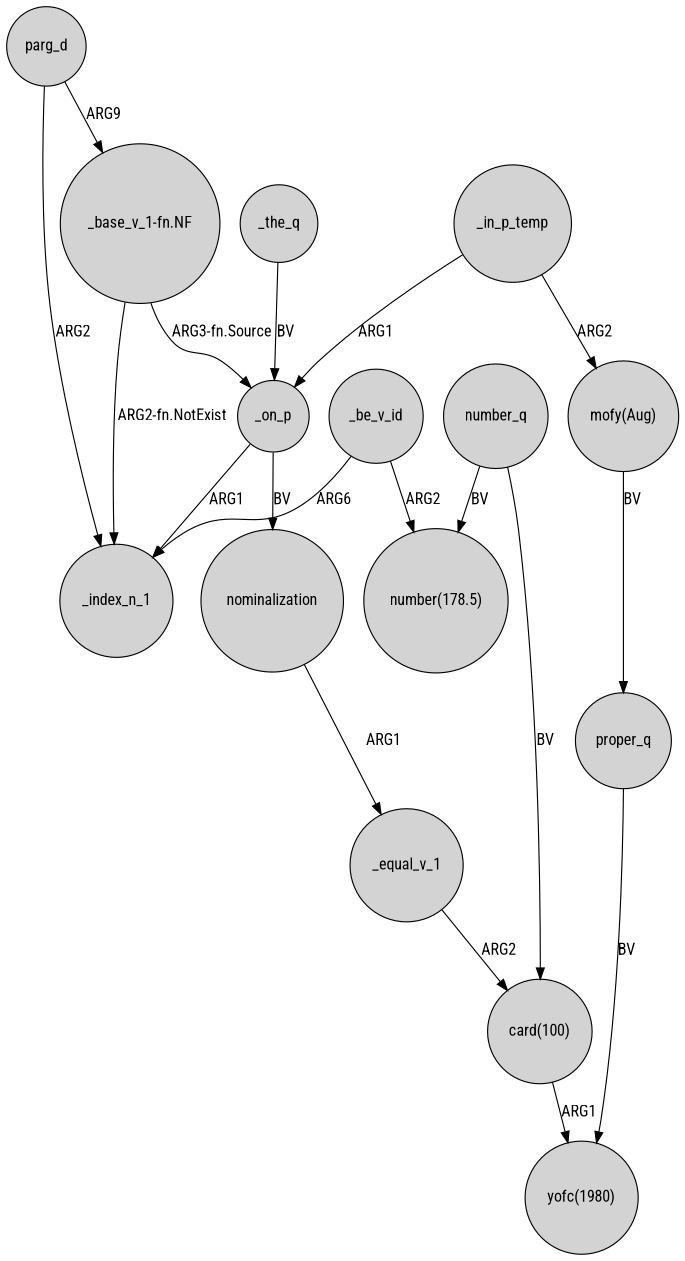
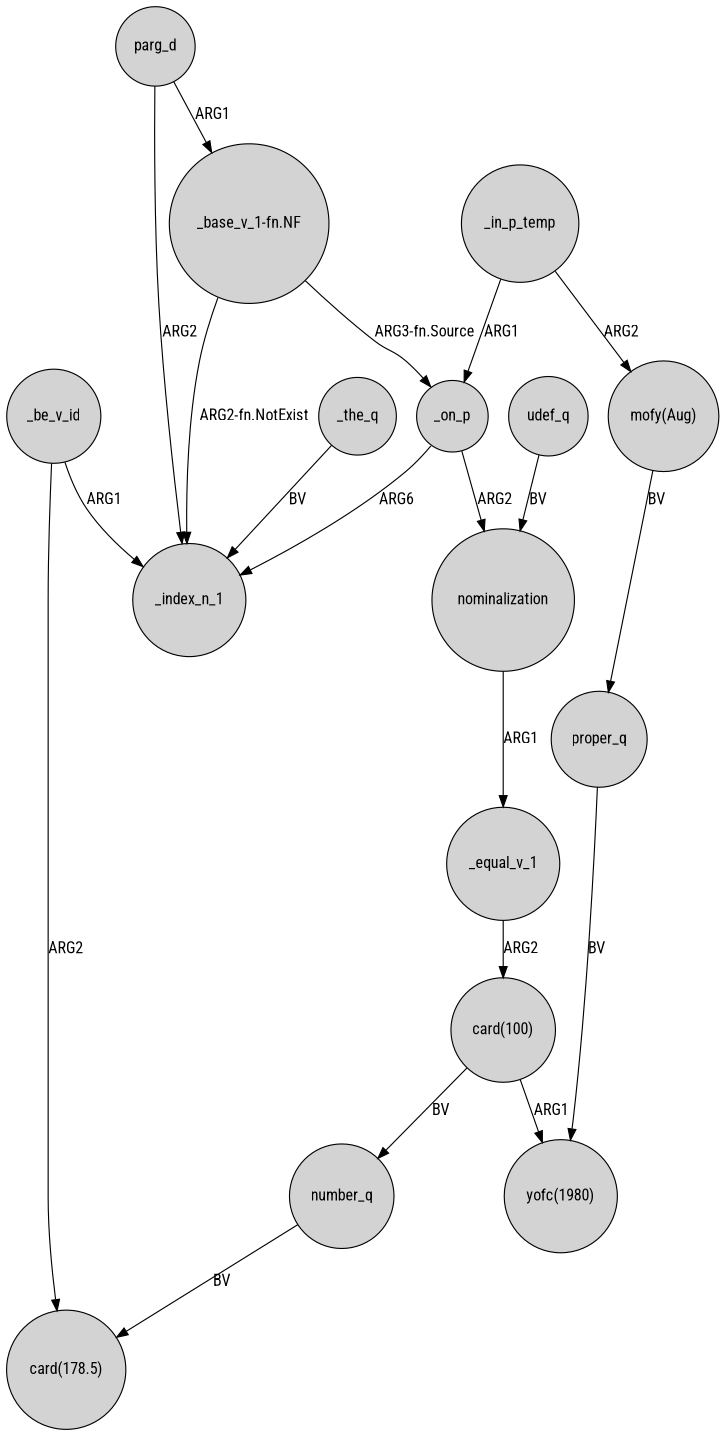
edge "parg_d" -> "_base_v_1-fn.NF": label "ARG9" -> "ARG1"
edge "_the_q" -> "_on_p": now "_the_q" -> "_index_n_1"
node "udef_q": added
edge "_on_p" -> "_index_n_1": label "ARG1" -> "ARG6"
edge "_on_p" -> "nominalization": label "BV" -> "ARG2"
edge "_be_v_id" -> "_index_n_1": label "ARG6" -> "ARG1"
node "number(178.5)": label "number(178.5)" -> "card(178.5)"
edge "number_q" -> "card(100)": reversed
